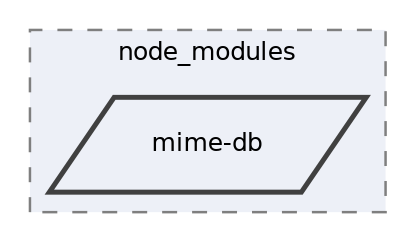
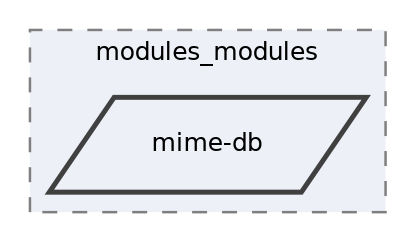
cluster "node_modules": label "node_modules" -> "modules_modules"
